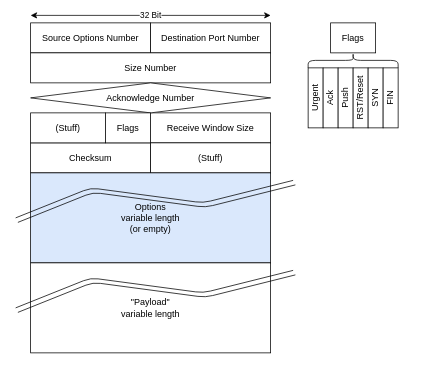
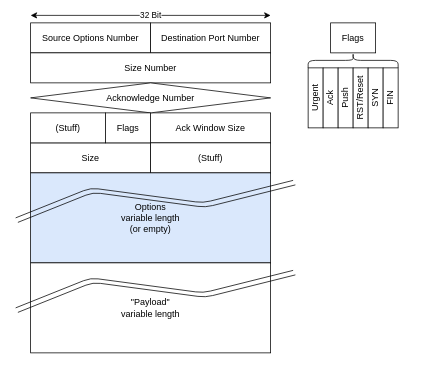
node "Receive Window Size": label "Receive Window Size" -> "Ack Window Size"
node "Checksum": label "Checksum" -> "Size"
